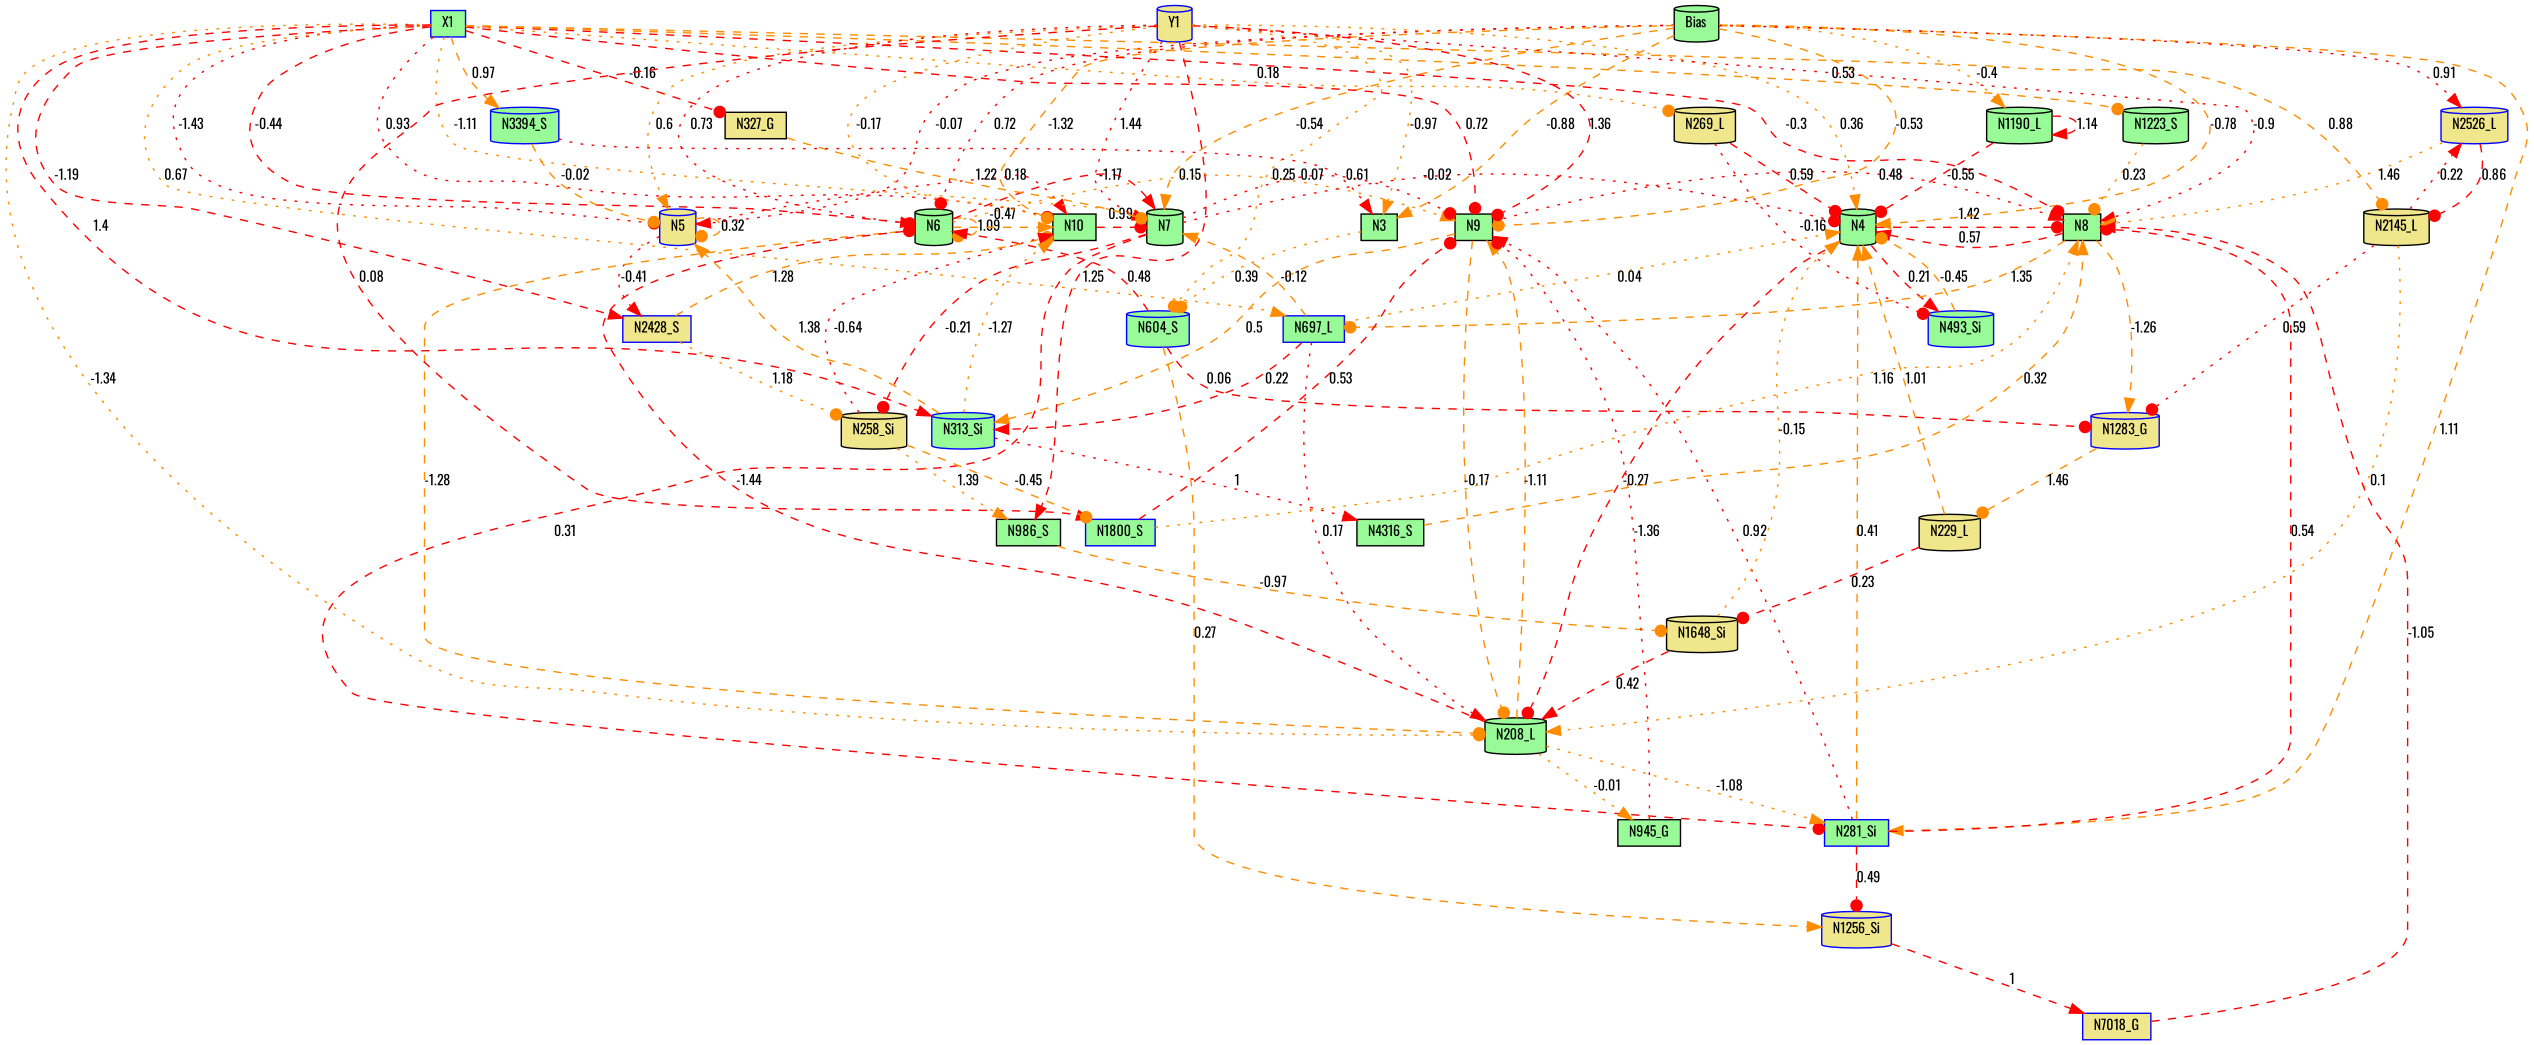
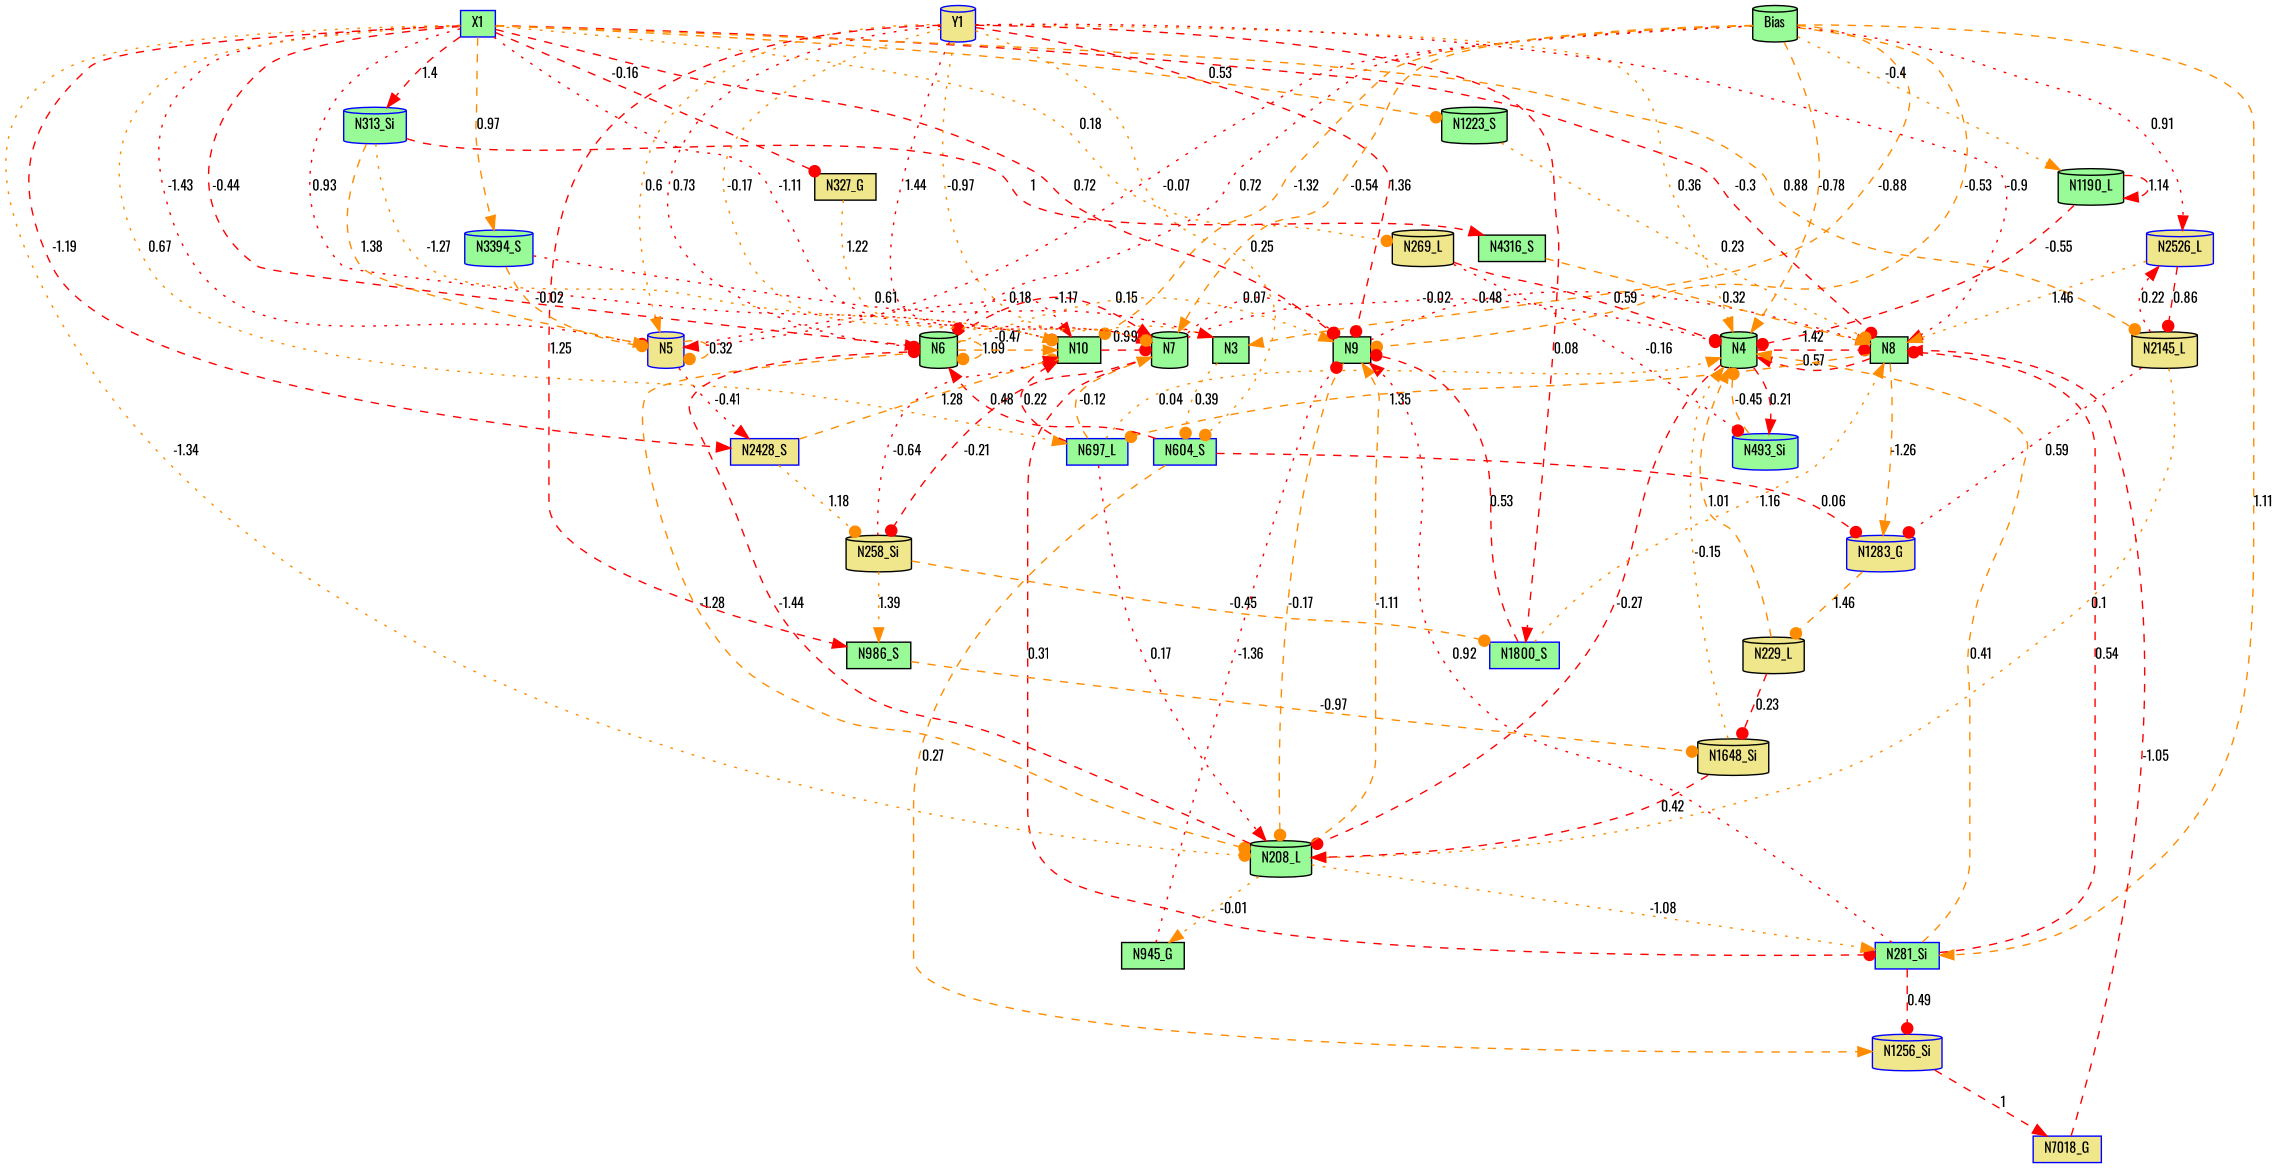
edge "N327_G" -> "N7": style dashed -> dotted
edge "X1" -> "N7": color darkorange -> red
edge "N9" -> "N313_Si": removed, label "0.5"
node "N604_S": shape cylinder -> box
edge "N697_L" -> "N313_Si": now "N697_L" -> "N10"
edge "N313_Si" -> "N4316_S": style dotted -> dashed
